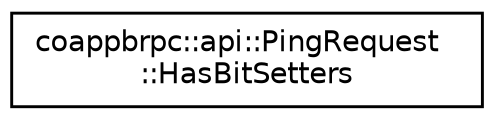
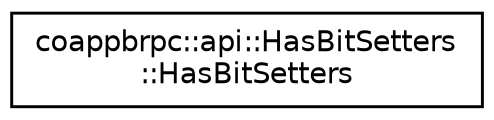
node "coappbrpc::api::PingRequest ::HasBitSetters": label "coappbrpc::api::PingRequest ::HasBitSetters" -> "coappbrpc::api::HasBitSetters ::HasBitSetters"
